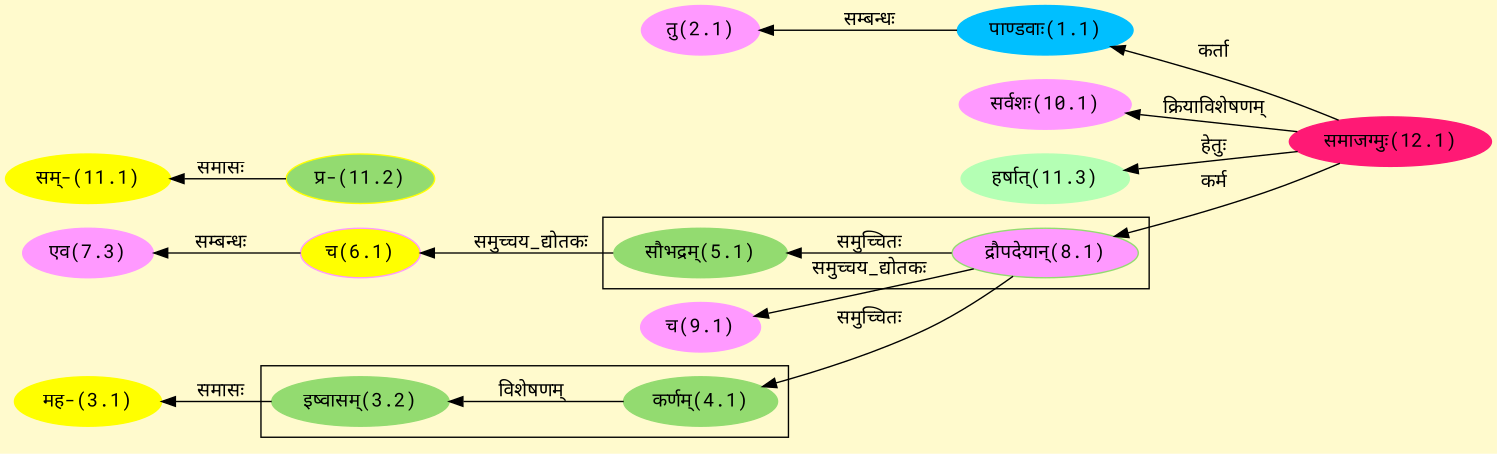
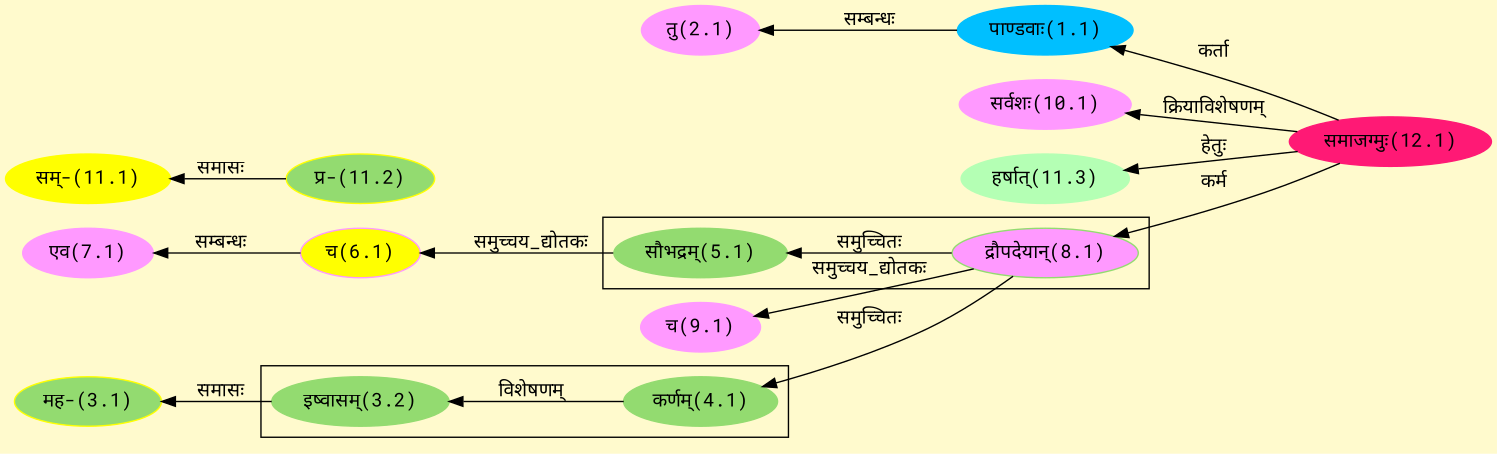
node "एव(7.3)": label "एव(7.3)" -> "एव(7.1)"
node "मह-(3.1)": fillcolor #ffff00 -> #93db70
